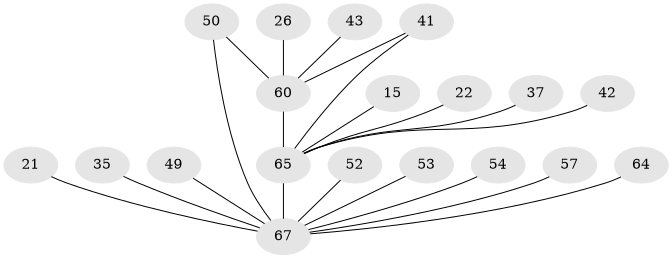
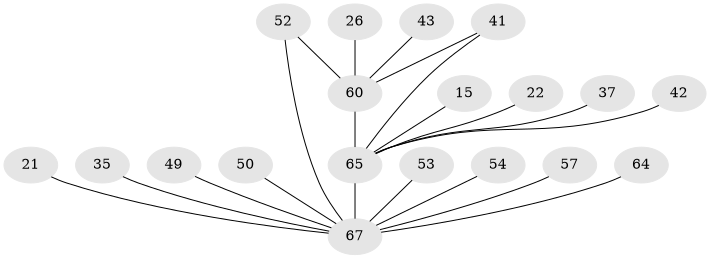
edge "50" -- "60": now "52" -- "60"
